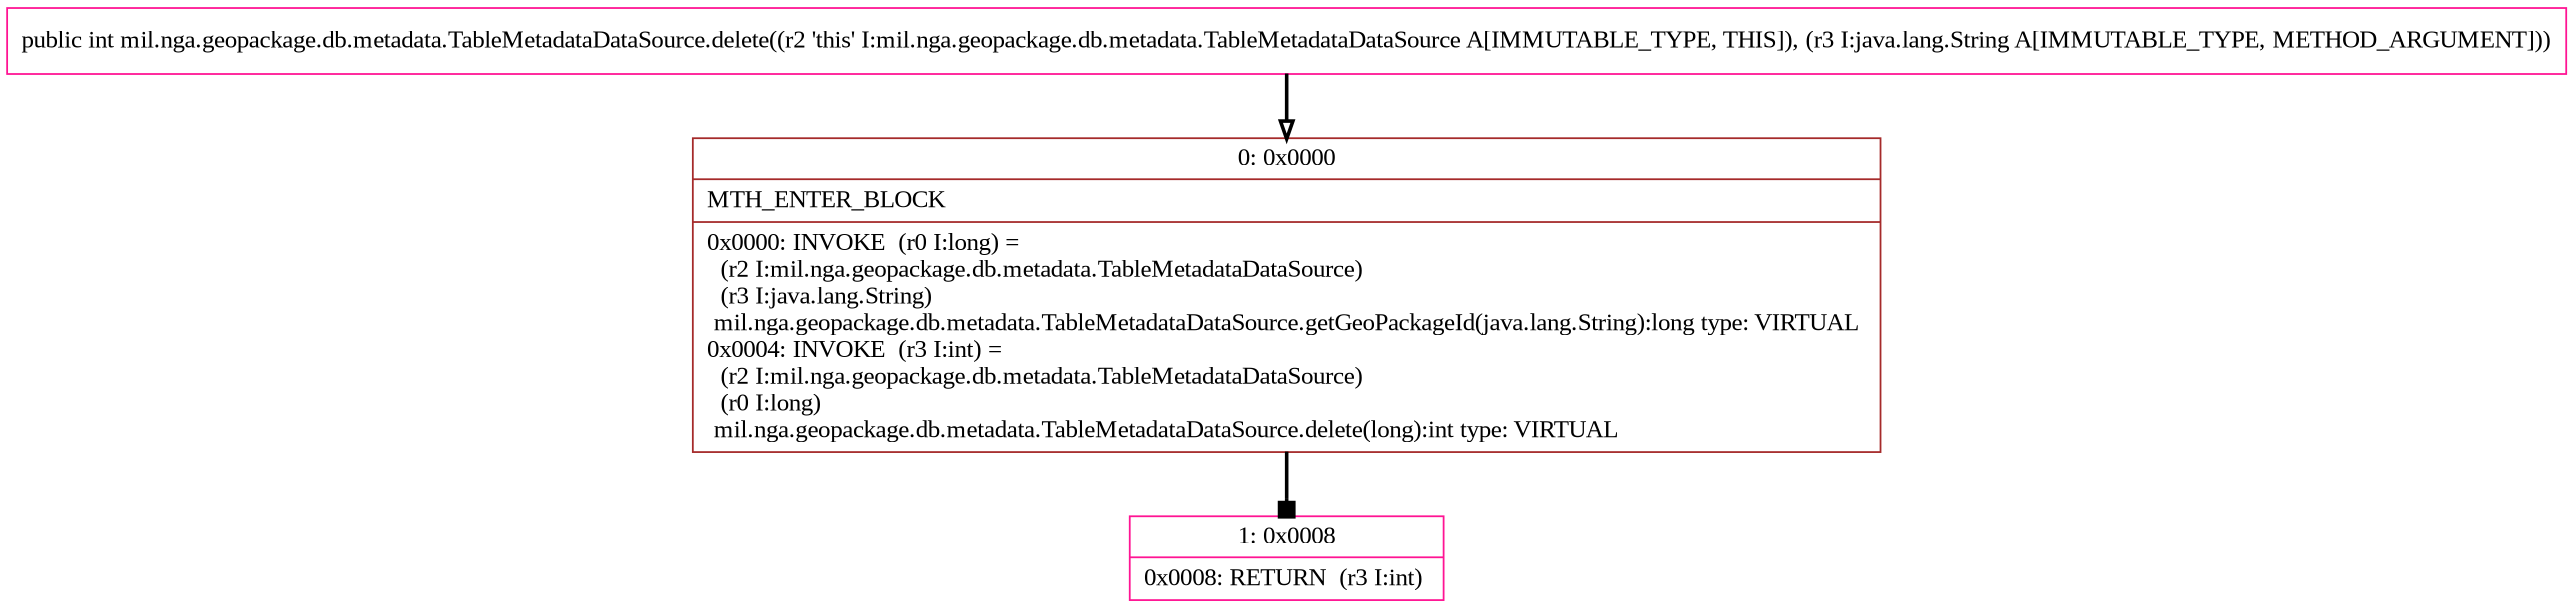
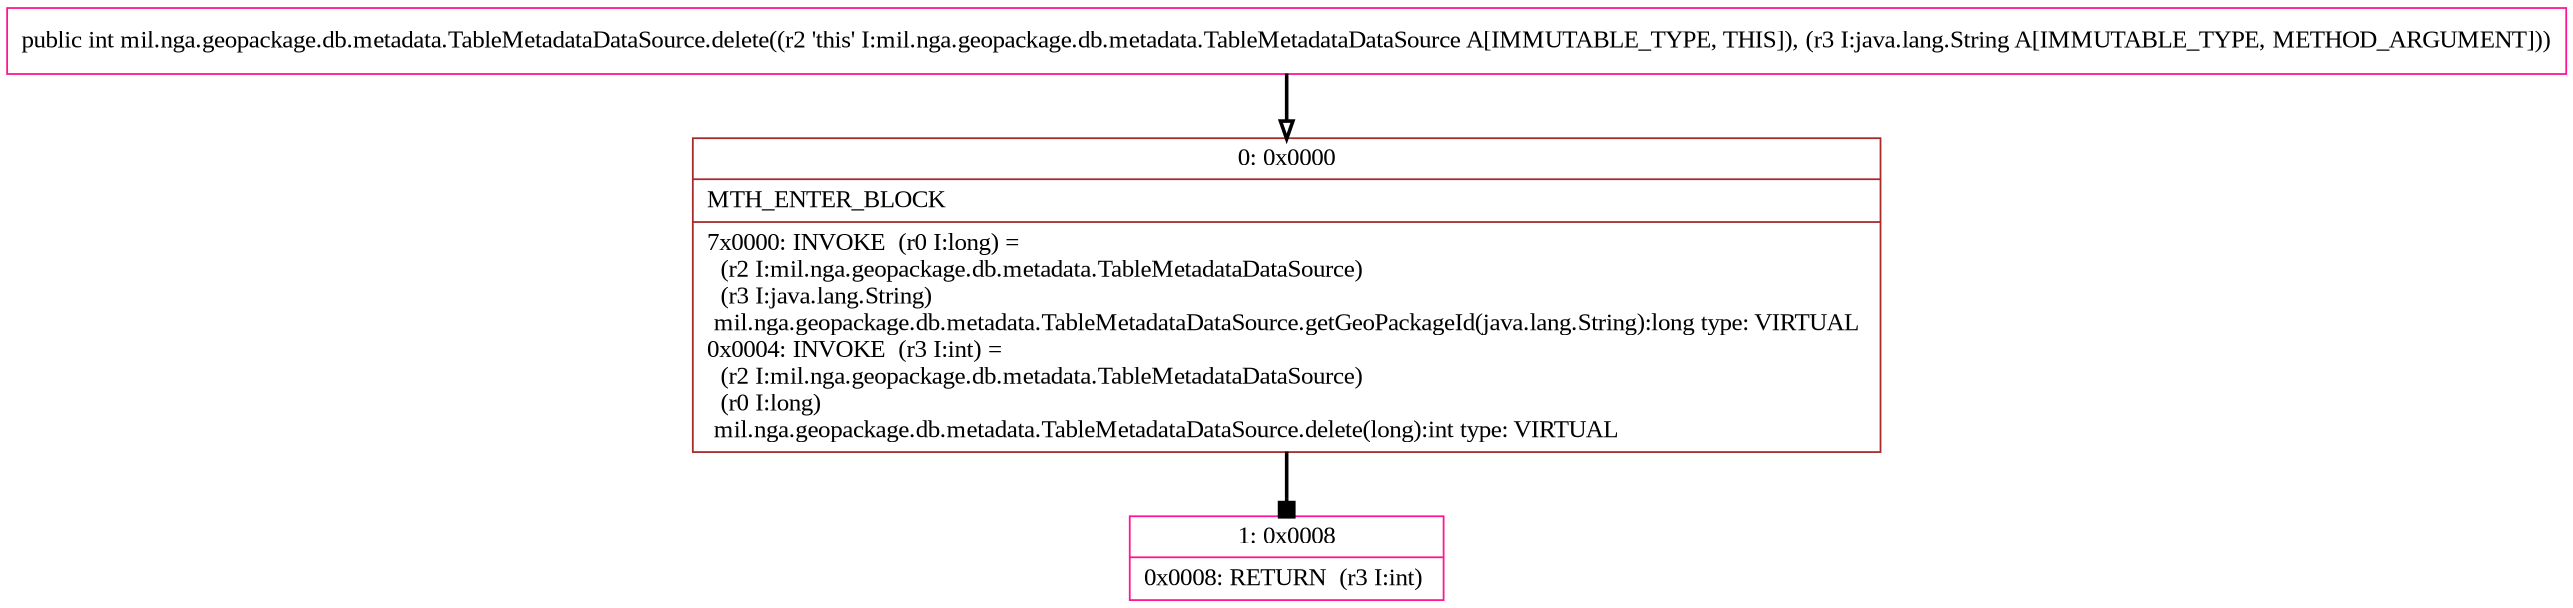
node "0: 0x0000": text "0x0000: INVOKE  (r0 I:long) =" -> "7x0000: INVOKE  (r0 I:long) ="
